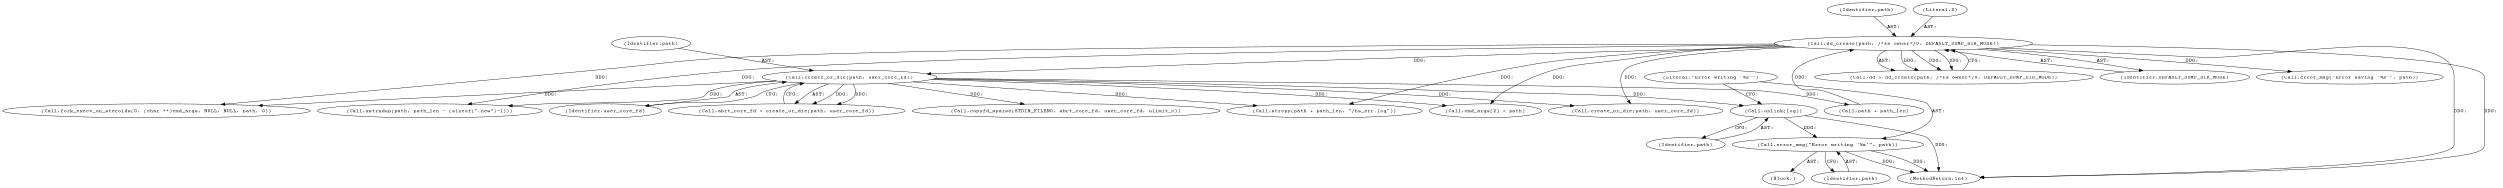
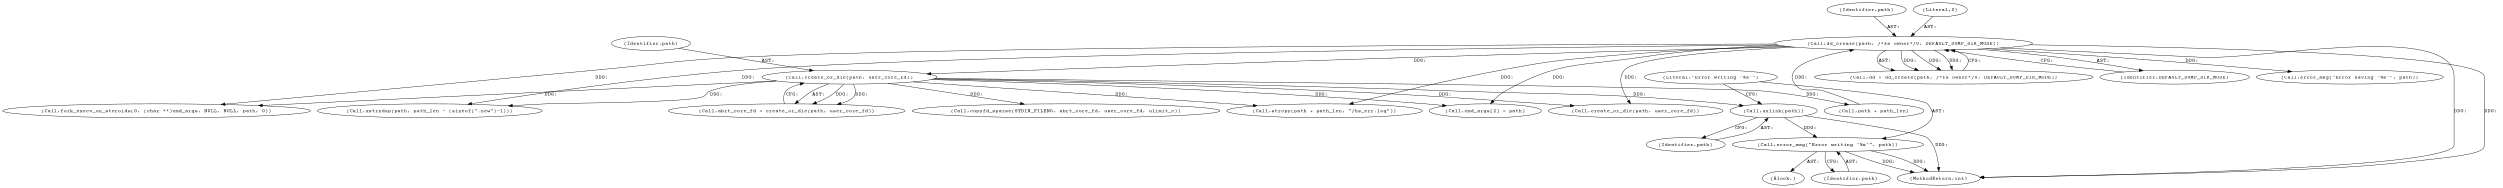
edge "(Identifier,DEFAULT_DUMP_DIR_MODE)" -> "(Call,dd_create(path, /*fs owner*/0, DEFAULT_DUMP_DIR_MODE))": label "AST: " -> "CFG: "
node "(Identifier,user_core_fd)": removed
node "(Call,unlink(log))": label "(Call,unlink(log))" -> "(Call,unlink(path))"
